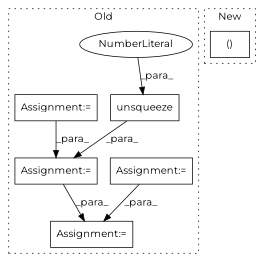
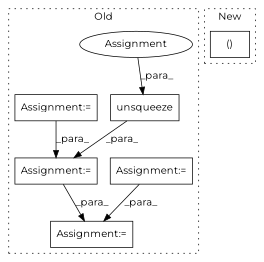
node "NumberLiteral": label "NumberLiteral" -> "Assignment"
